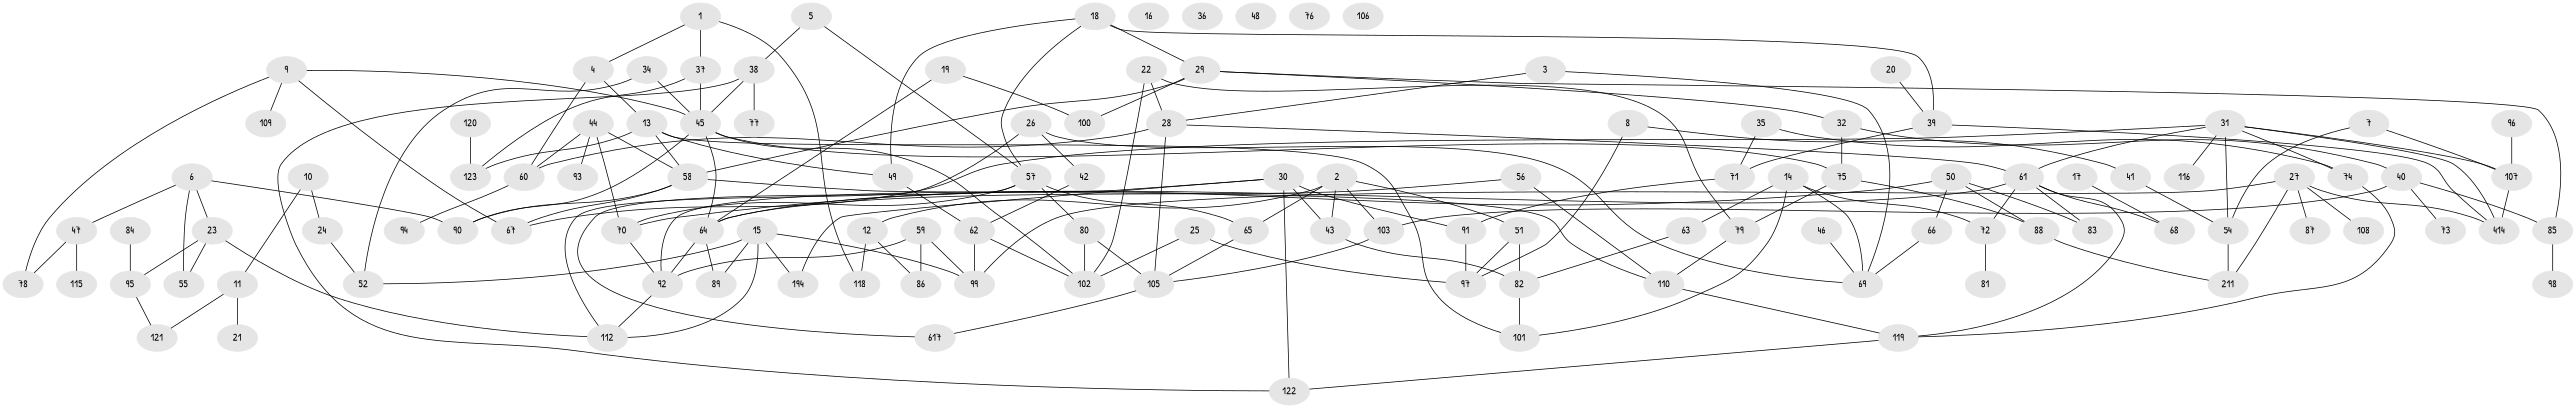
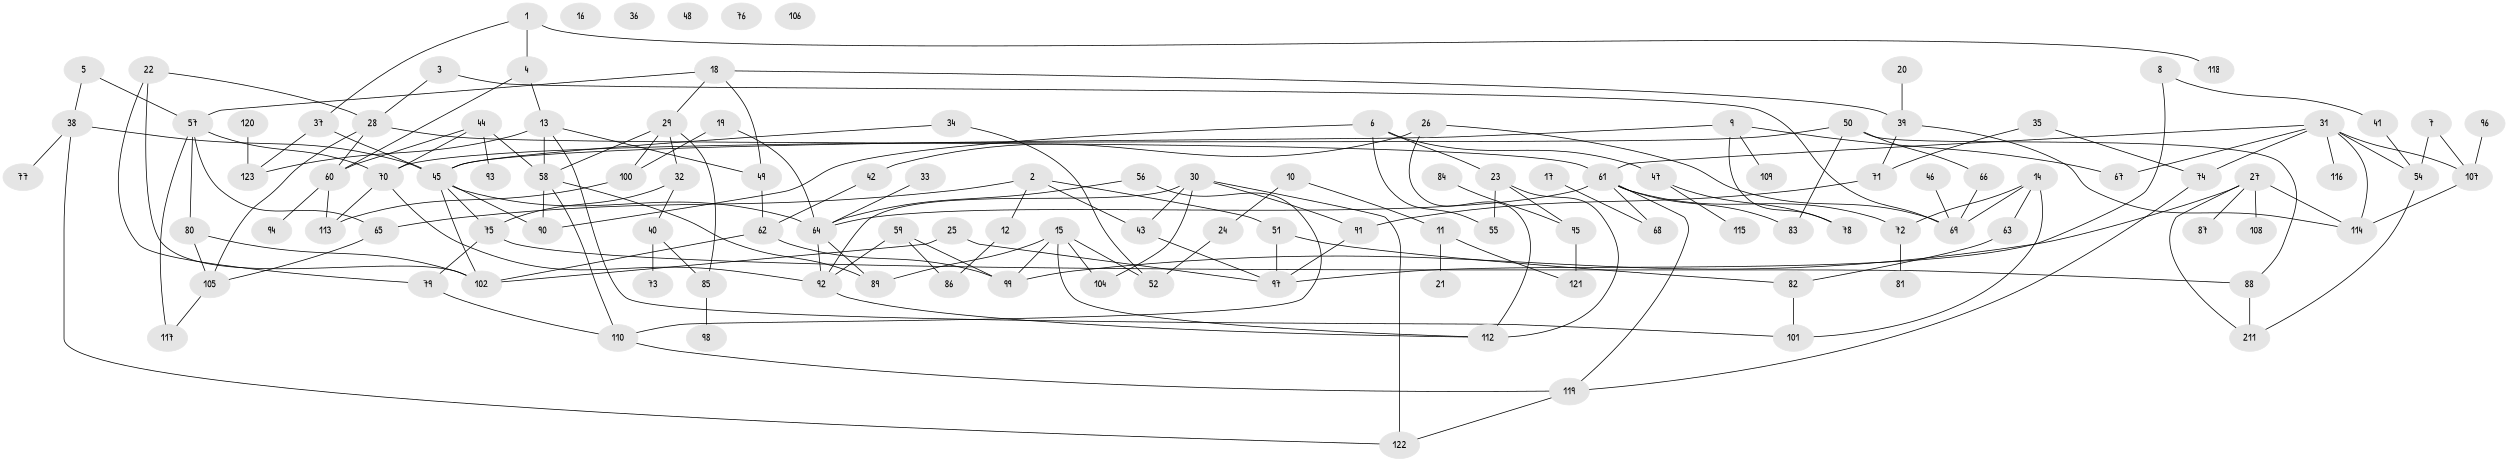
node "33": added
edge "58" -- "67": now "58" -- "89"
node "113": added
node "103": removed
node "414": label "414" -> "114"
edge "12" -- "118": removed
edge "43" -- "82": now "43" -- "97"
node "194": label "194" -> "104"
node "617": label "617" -> "117"
